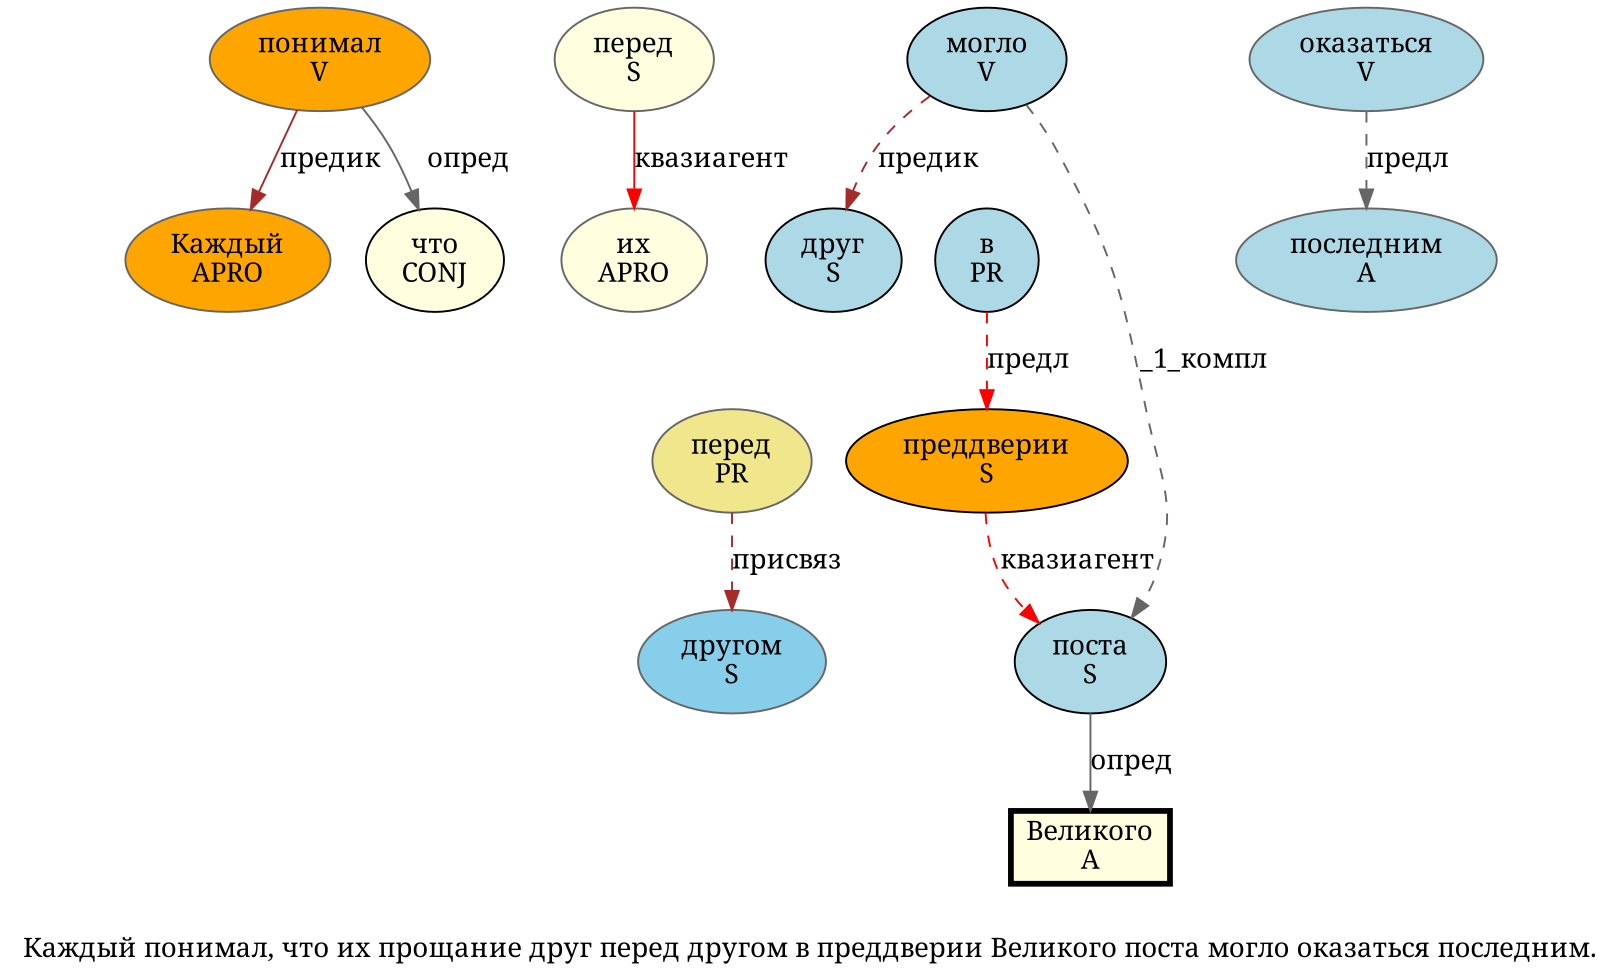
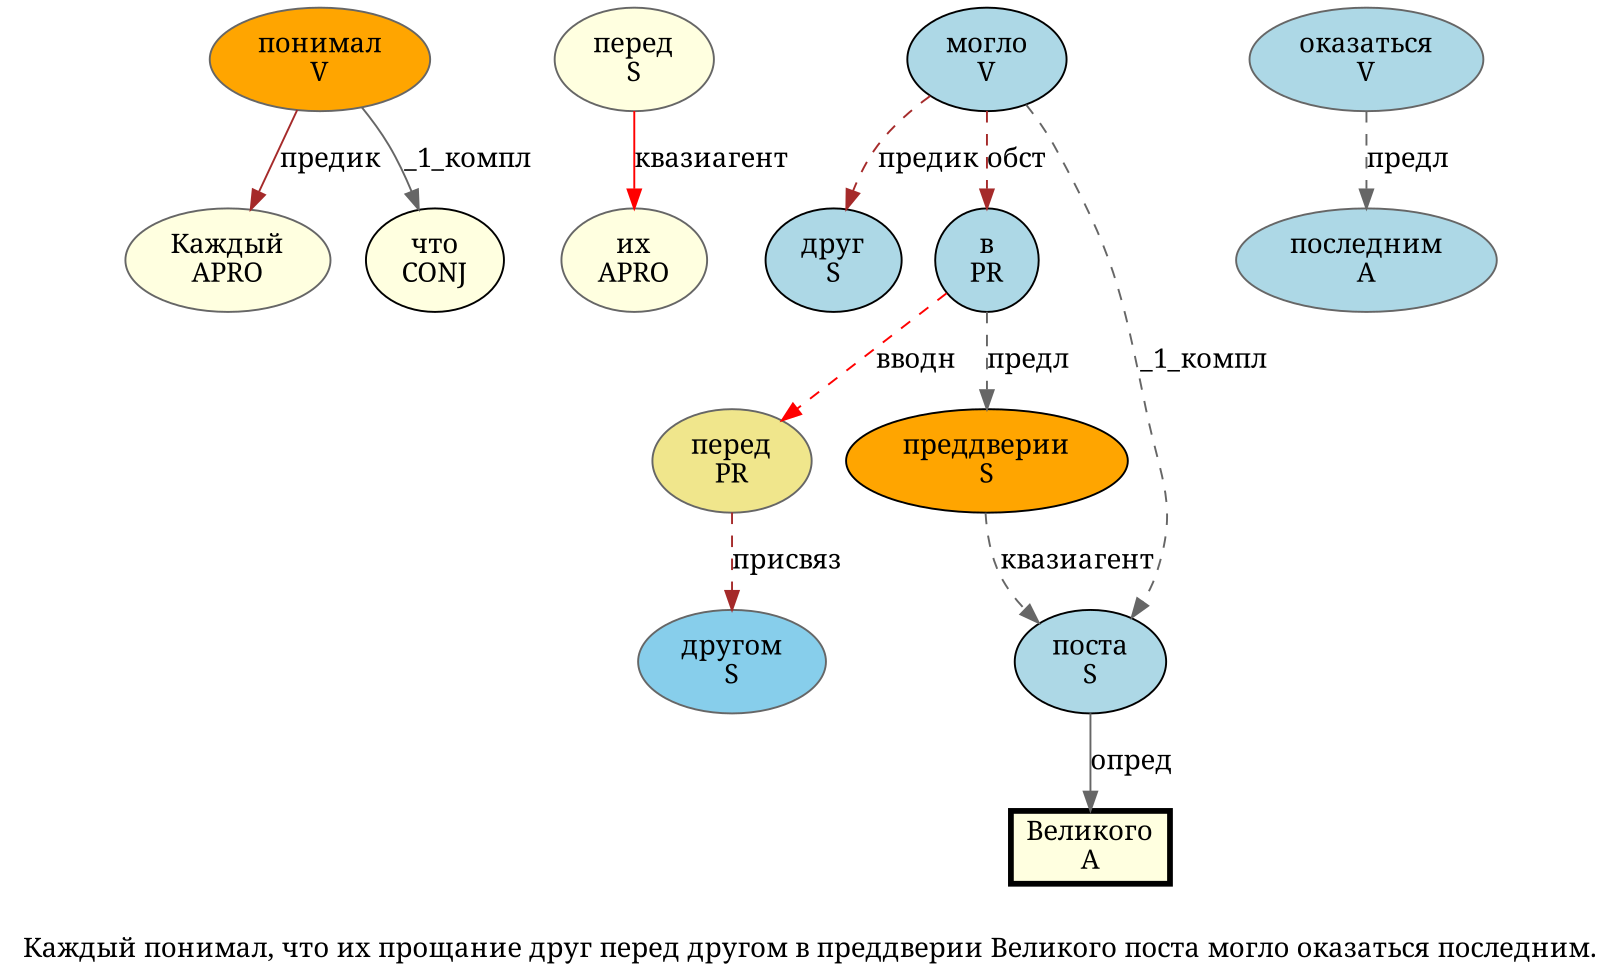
edge "могло V" -> "в PR": added, label "обст"
edge "понимал V" -> "что CONJ": label "опред" -> "_1_компл"
node "Каждый APRO": fillcolor orange -> lightyellow
edge "в PR" -> "перед PR": added, label "вводн"
edge "в PR" -> "преддверии S": color red -> gray40
edge "преддверии S" -> "поста S": color red -> gray40
